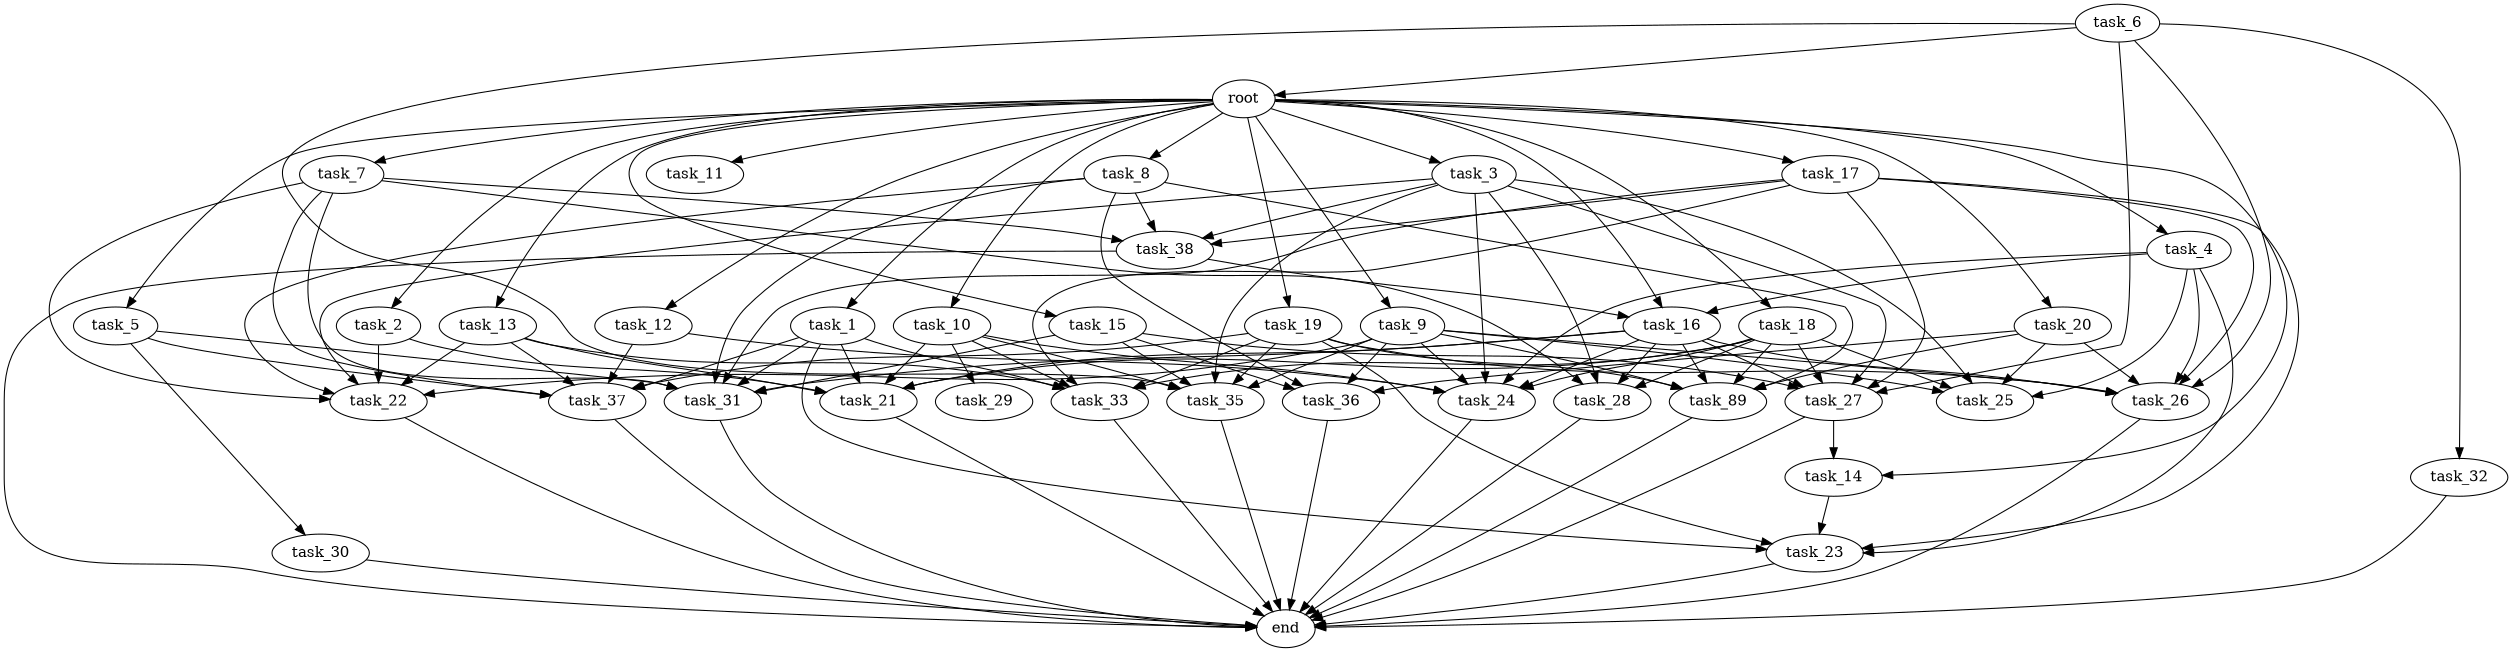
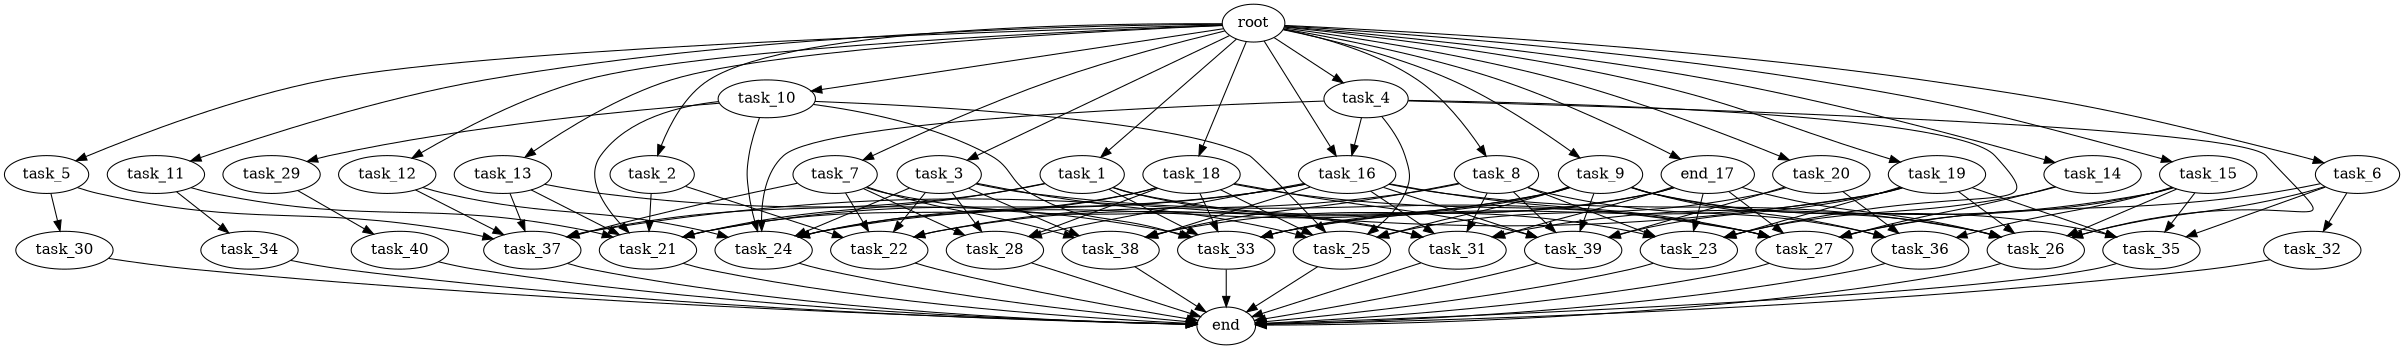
edge "task_6" -> "root": reversed
node "task_17": label "task_17" -> "end_17"
edge "task_8" -> "task_23": added
edge "task_11" -> "task_21": added
edge "task_9" -> "task_33": added
edge "task_3" -> "task_35": removed
node "task_34": added
node "task_40": added
edge "task_25" -> "end": added
edge "task_38" -> "task_16": reversed
edge "task_5" -> "task_31": removed
edge "task_20" -> "task_26": now "task_15" -> "task_26"
edge "task_13" -> "task_22": removed
edge "task_10" -> "task_35": now "task_10" -> "task_25"
node "task_89": label "task_89" -> "task_39"
edge "task_27" -> "task_14": reversed
